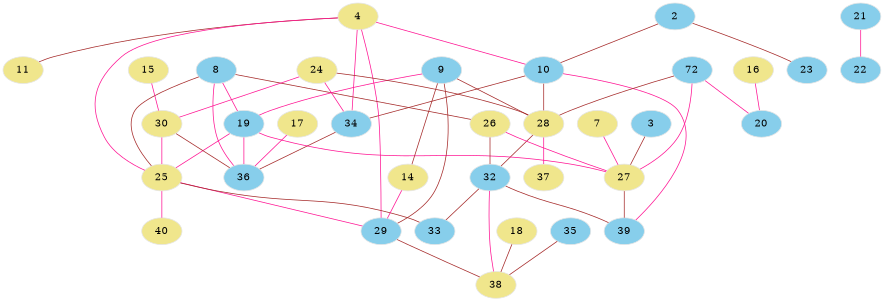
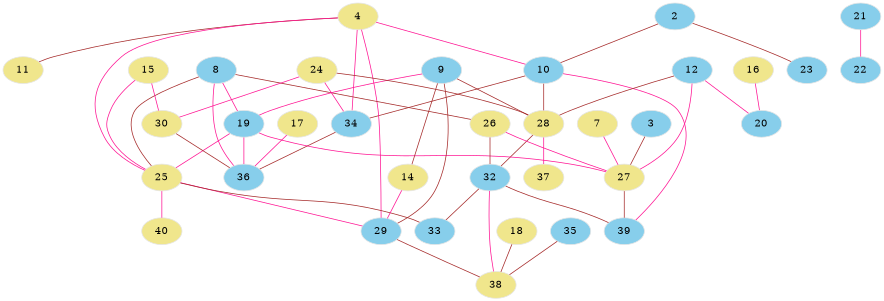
node "72": label "72" -> "12"
edge "30" -- "25": now "15" -- "25"
